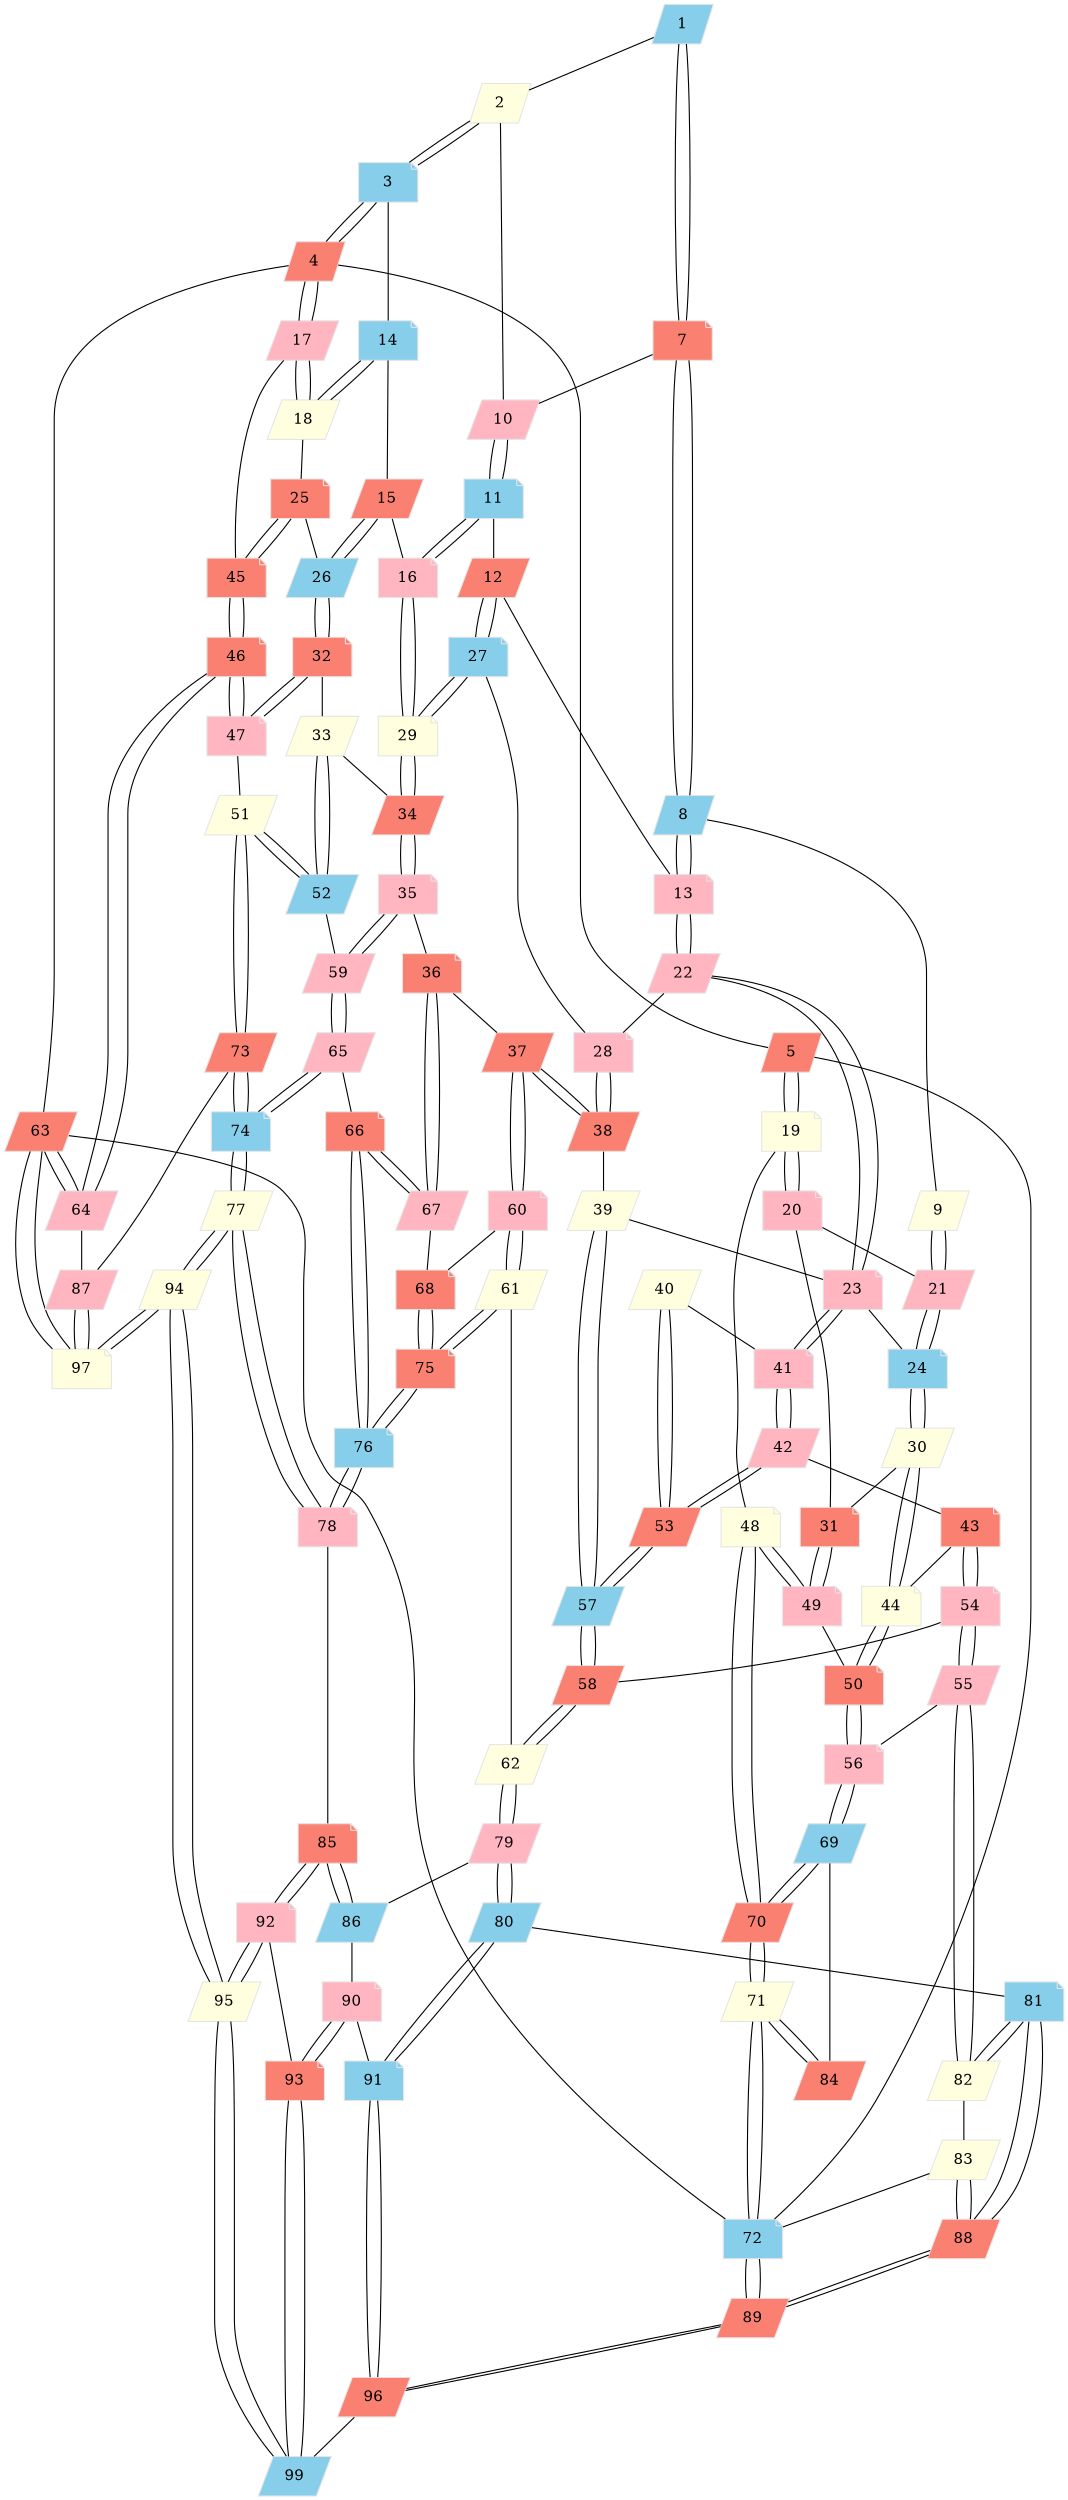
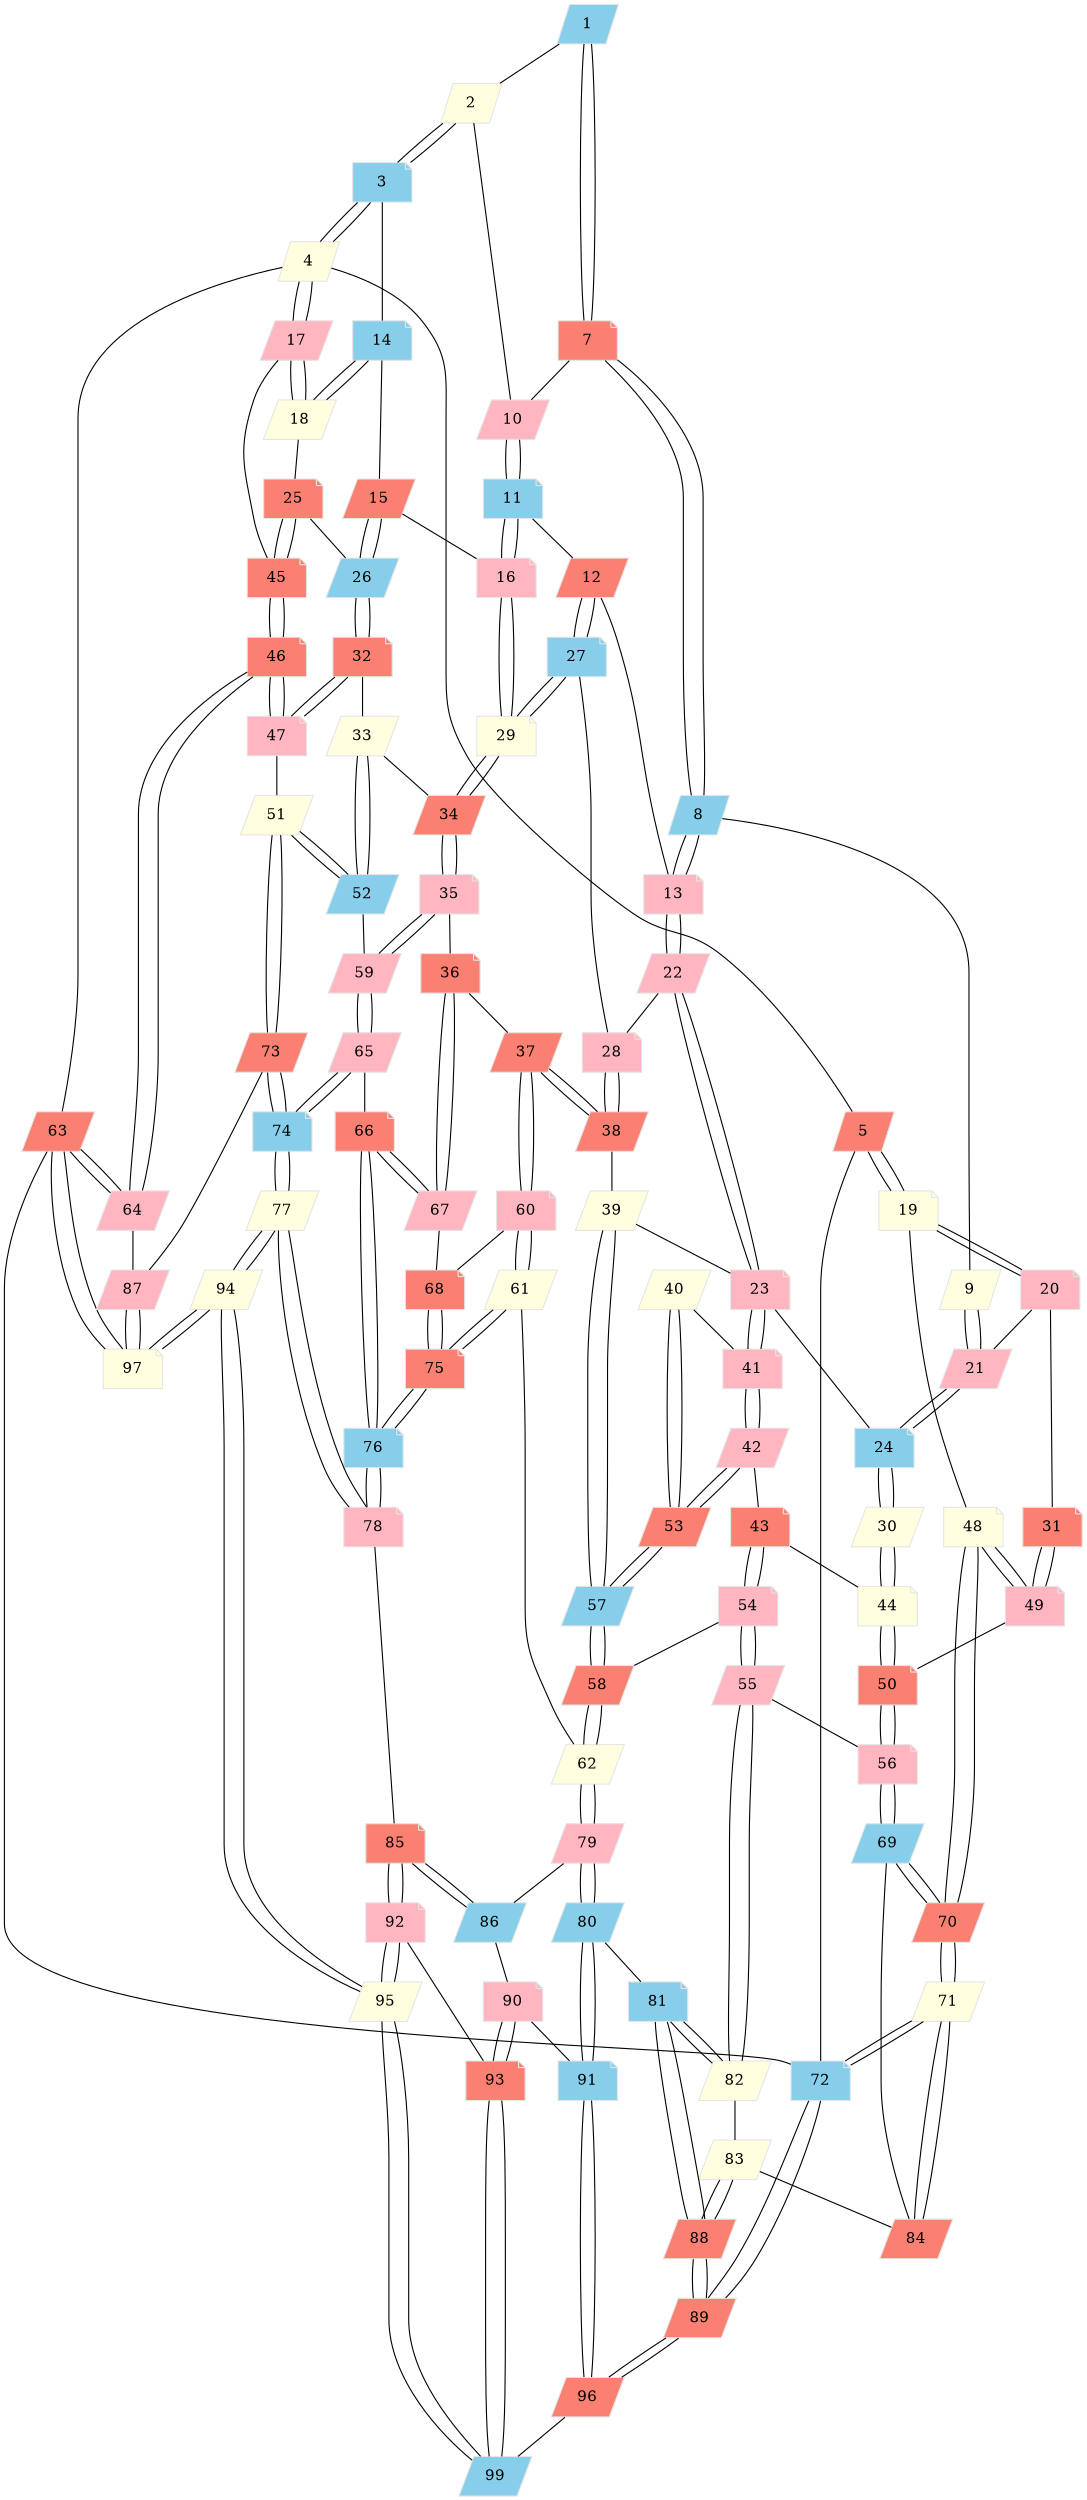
node "4": fillcolor salmon -> lightyellow
edge "30" -- "31": removed
edge "83" -- "72": now "83" -- "84"
